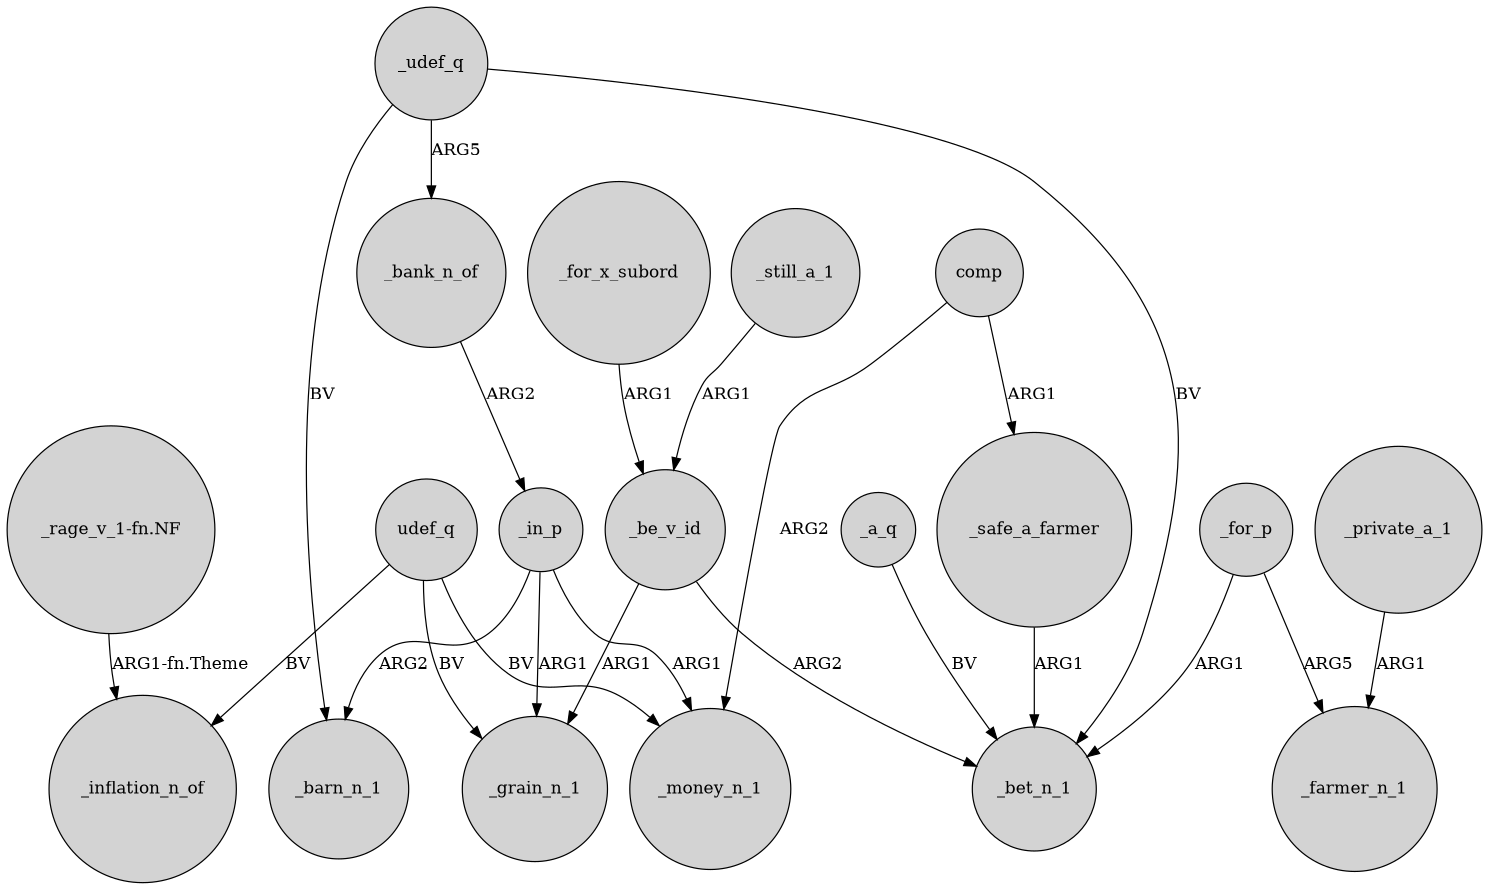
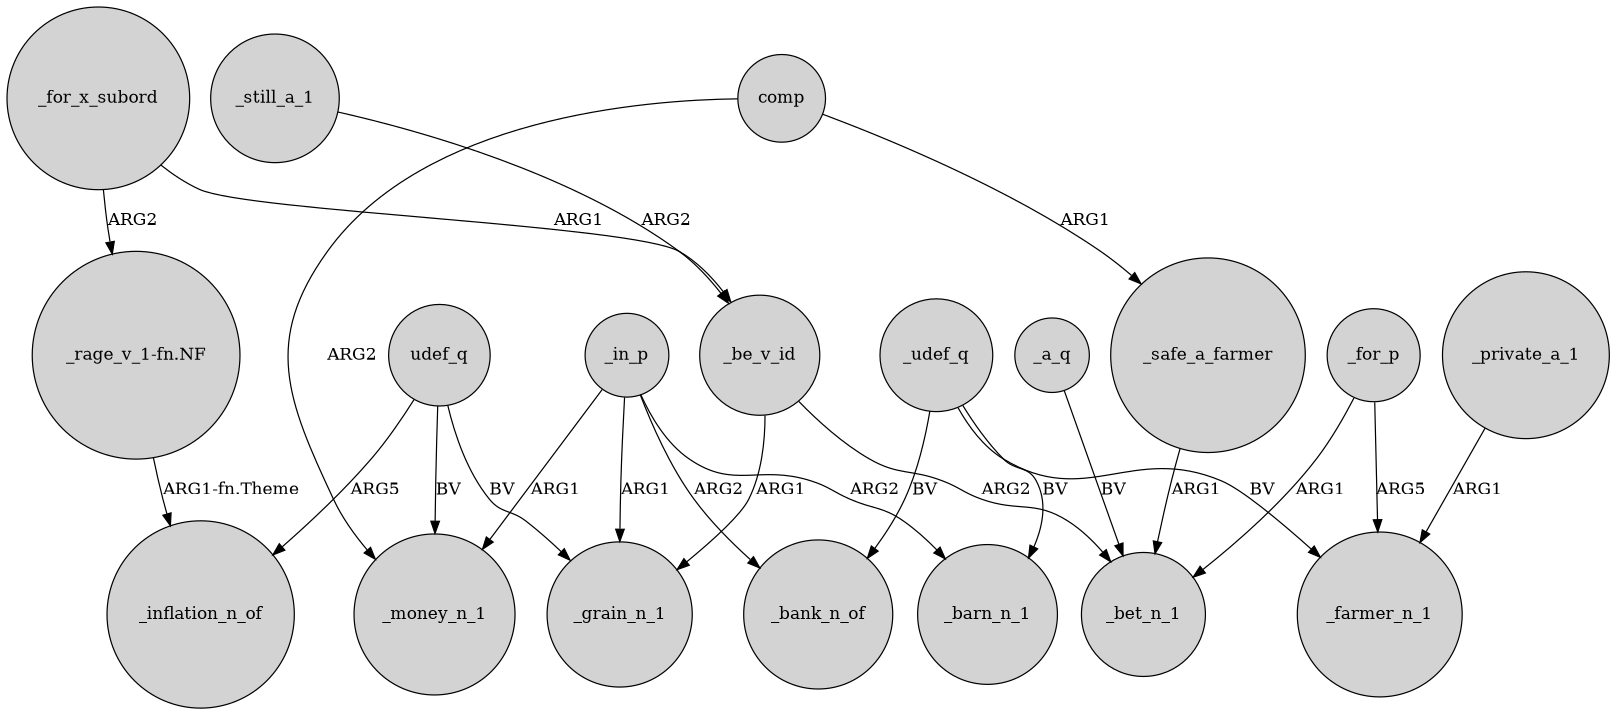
edge "_udef_q" -> "_bank_n_of": label "ARG5" -> "BV"
edge "_udef_q" -> "_bet_n_1": now "_udef_q" -> "_farmer_n_1"
edge "_for_x_subord" -> "_rage_v_1-fn.NF": added, label "ARG2"
edge "_still_a_1" -> "_be_v_id": label "ARG1" -> "ARG2"
edge "_bank_n_of" -> "_in_p": reversed
edge "udef_q" -> "_inflation_n_of": label "BV" -> "ARG5"
